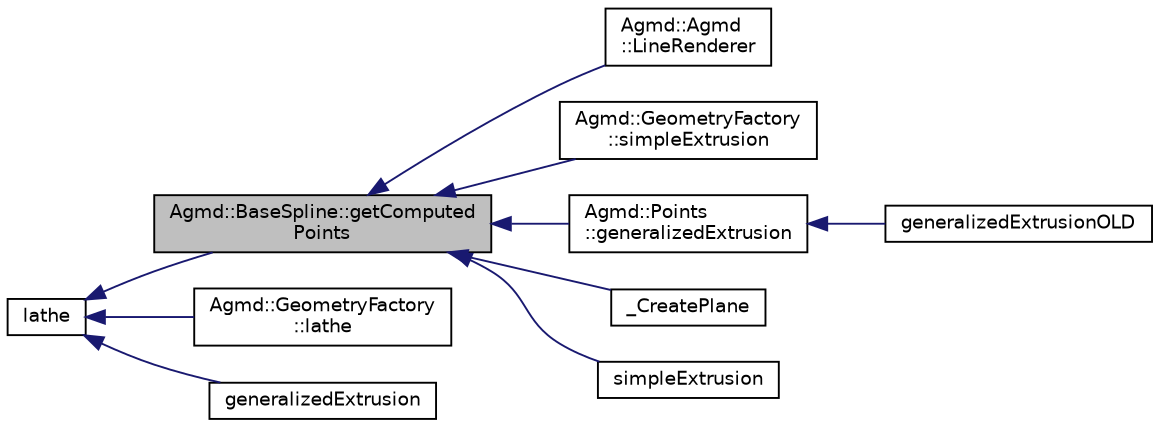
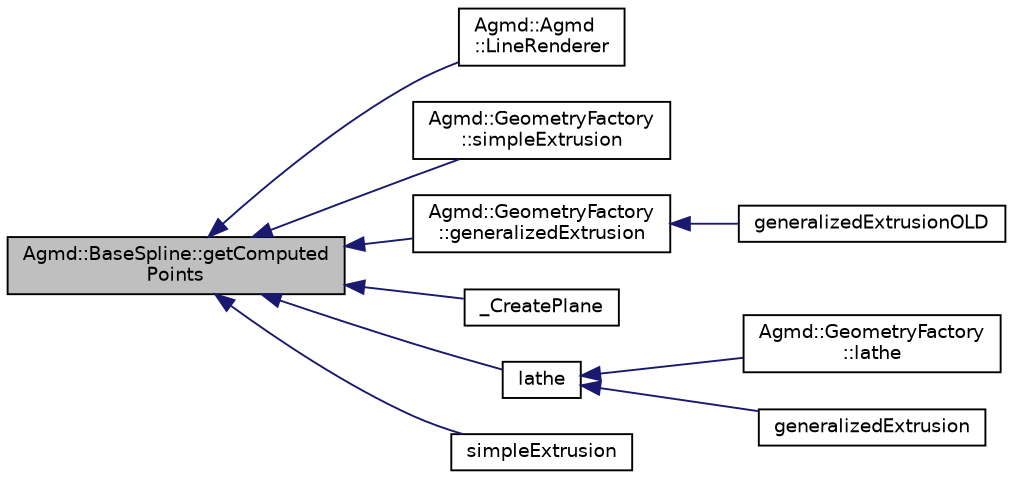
node "Agmd::Points ::generalizedExtrusion": label "Agmd::Points ::generalizedExtrusion" -> "Agmd::GeometryFactory ::generalizedExtrusion"
edge "Agmd::BaseSpline::getComputed Points" -> "lathe": reversed
